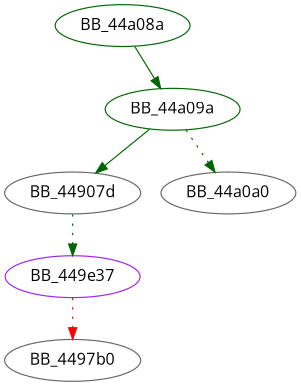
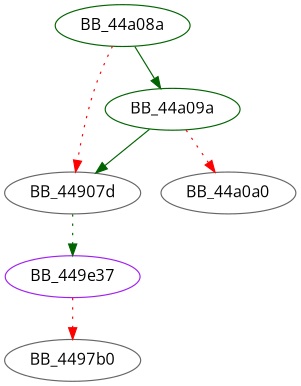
edge "BB_44a08a" -> "BB_44907d": added
edge "BB_44a09a" -> "BB_44a0a0": color darkgreen -> red
